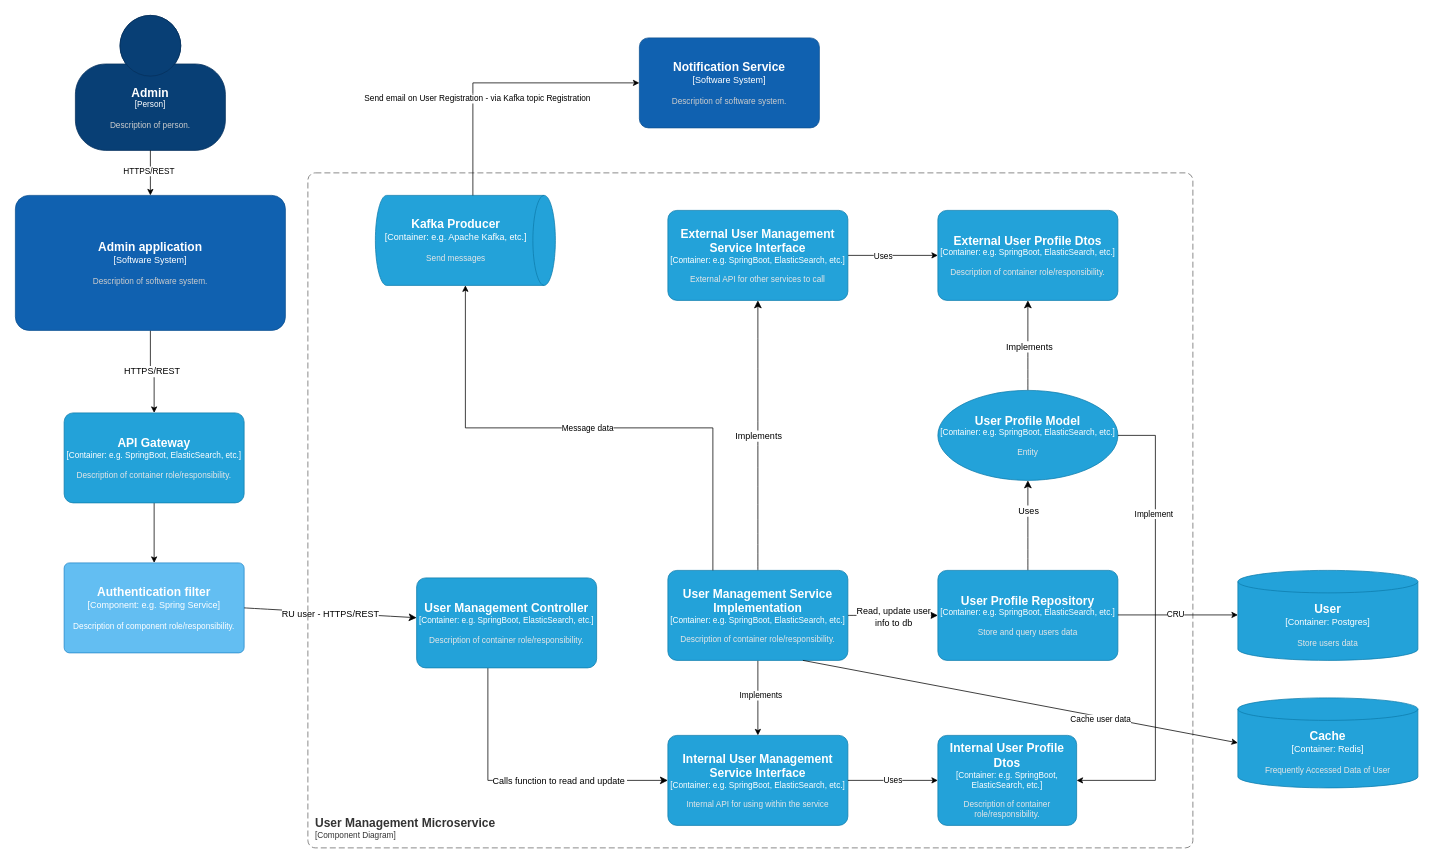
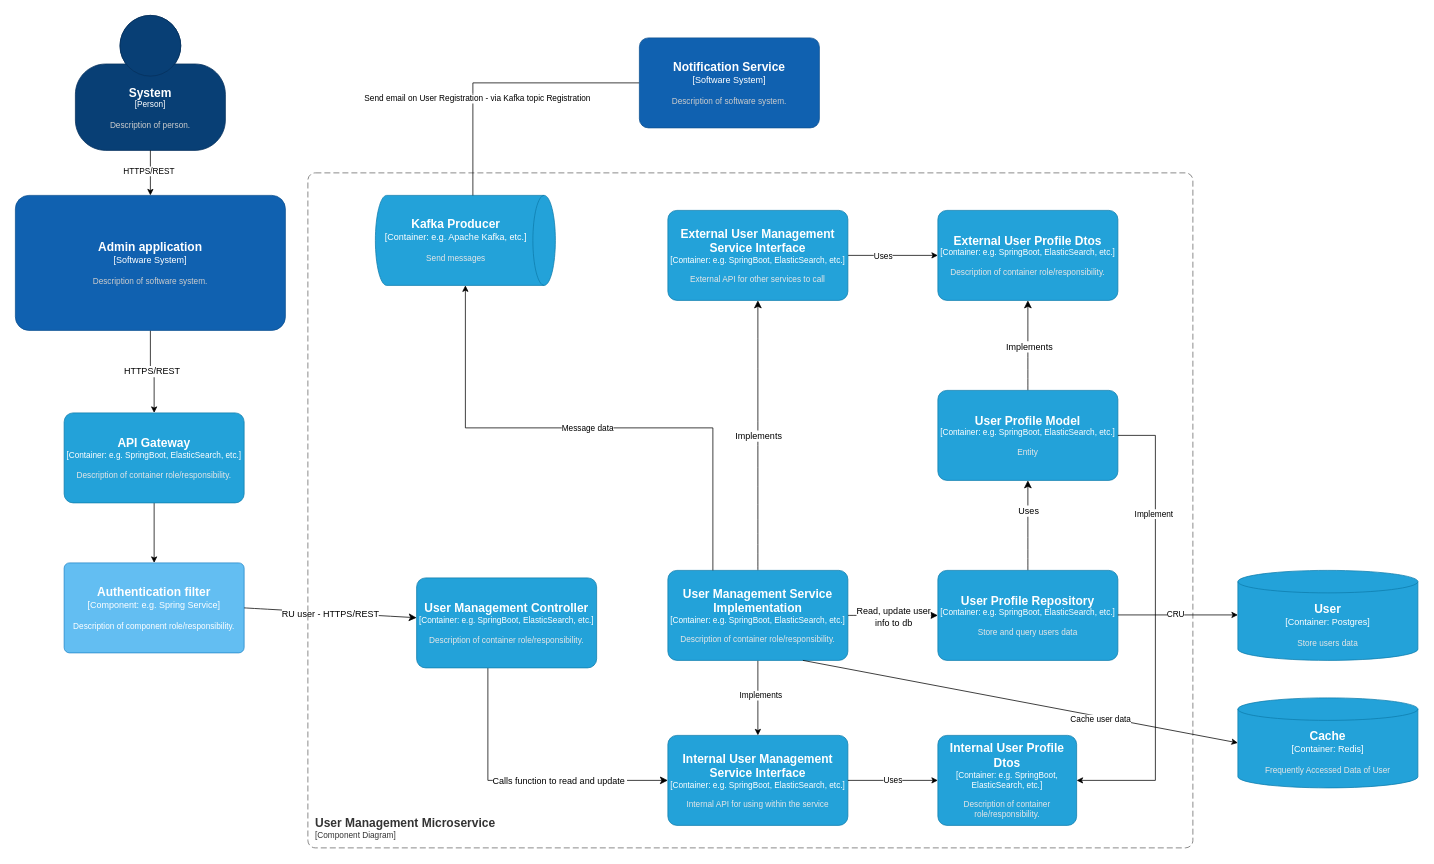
edge "Kafka Producer [Container: e.g. Apache Kafka, etc.] Send messages" -> "Notification Service [Software System] Description of software system.": arrowhead classic -> none
node "Admin [Person] Description of person.": label "Admin [Person] Description of person." -> "System [Person] Description of person."
node "User Profile Model [Container: e.g. SpringBoot, ElasticSearch, etc.] Entity": shape ellipse -> rounded rectangle
